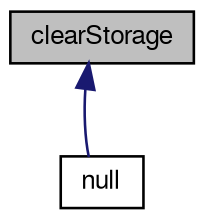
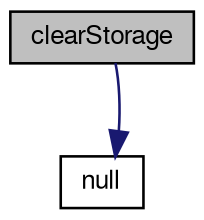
edge "null" -> "clearStorage": reversed
